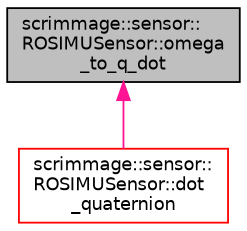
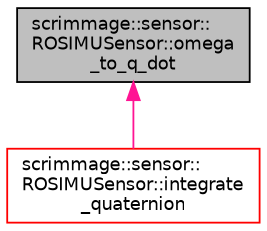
node "scrimmage::sensor:: ROSIMUSensor::dot _quaternion": label "scrimmage::sensor:: ROSIMUSensor::dot _quaternion" -> "scrimmage::sensor:: ROSIMUSensor::integrate _quaternion"
